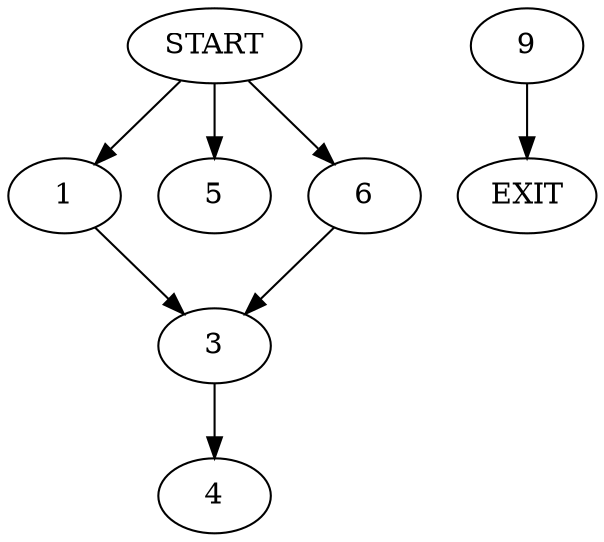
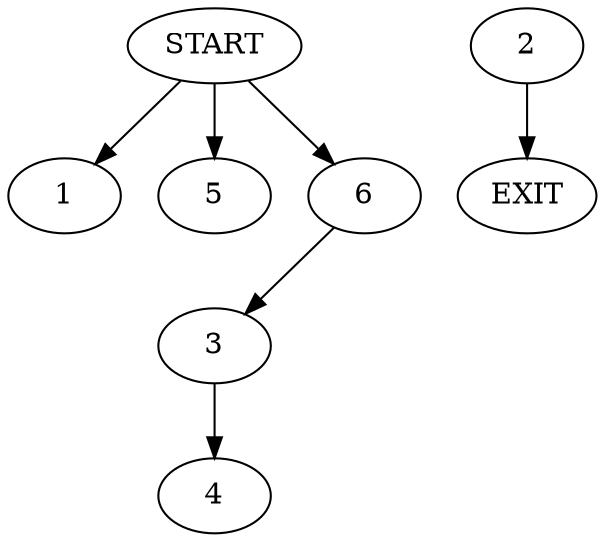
node "9": label "9" -> "2"
edge "1" -> "3": removed
